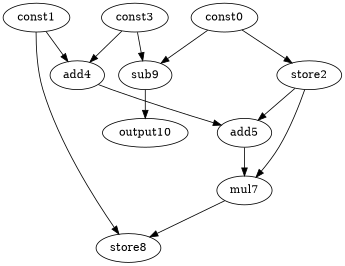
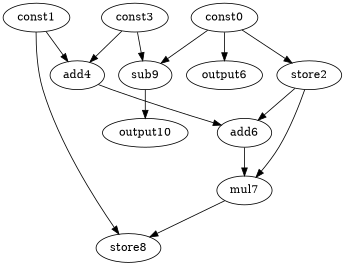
node "output6": added
node "add5": label "add5" -> "add6"
